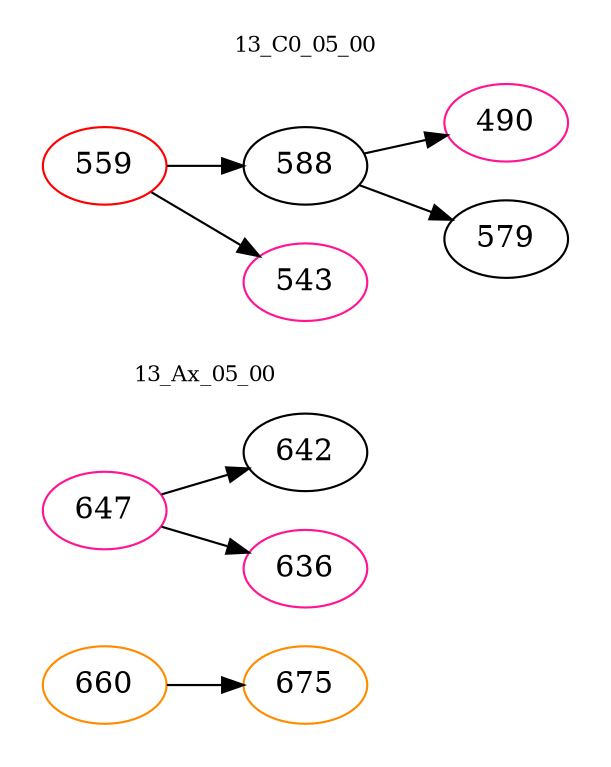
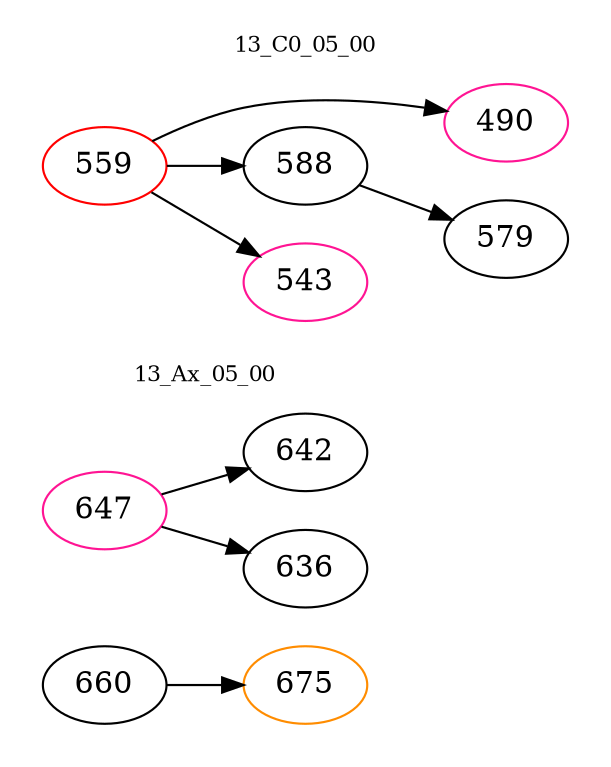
edge "588" -> "490": now "559" -> "490"
node "636": color deeppink -> black
node "660": color darkorange -> black
